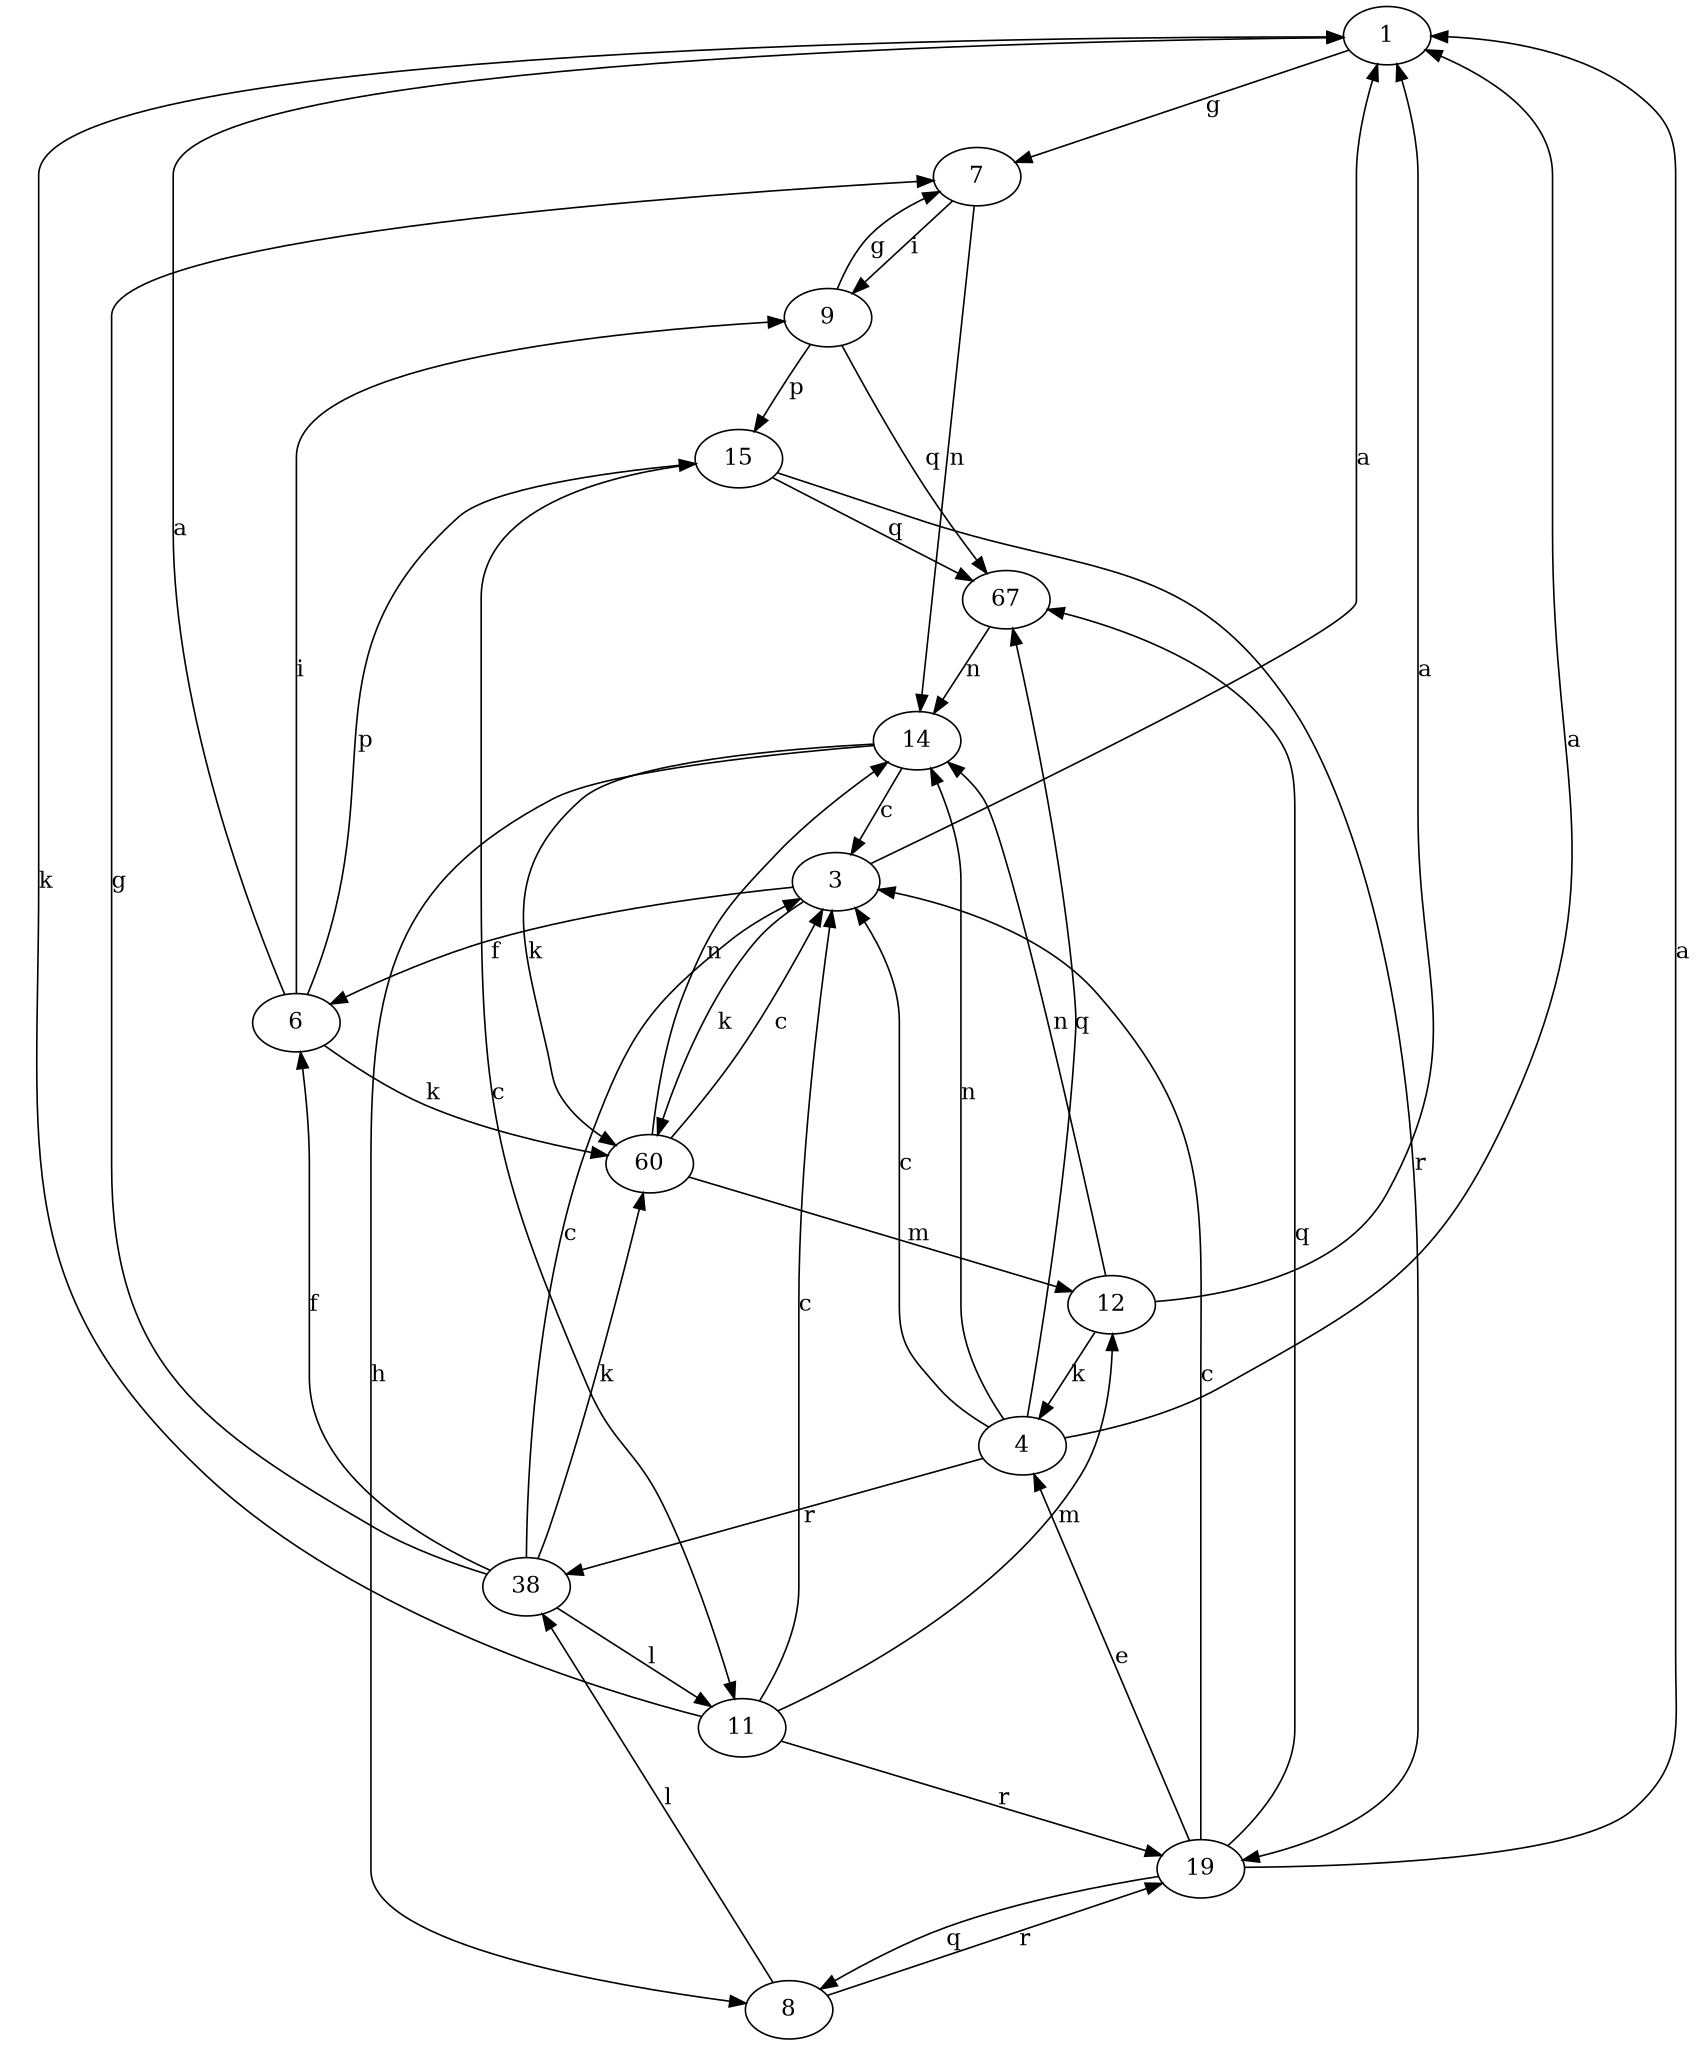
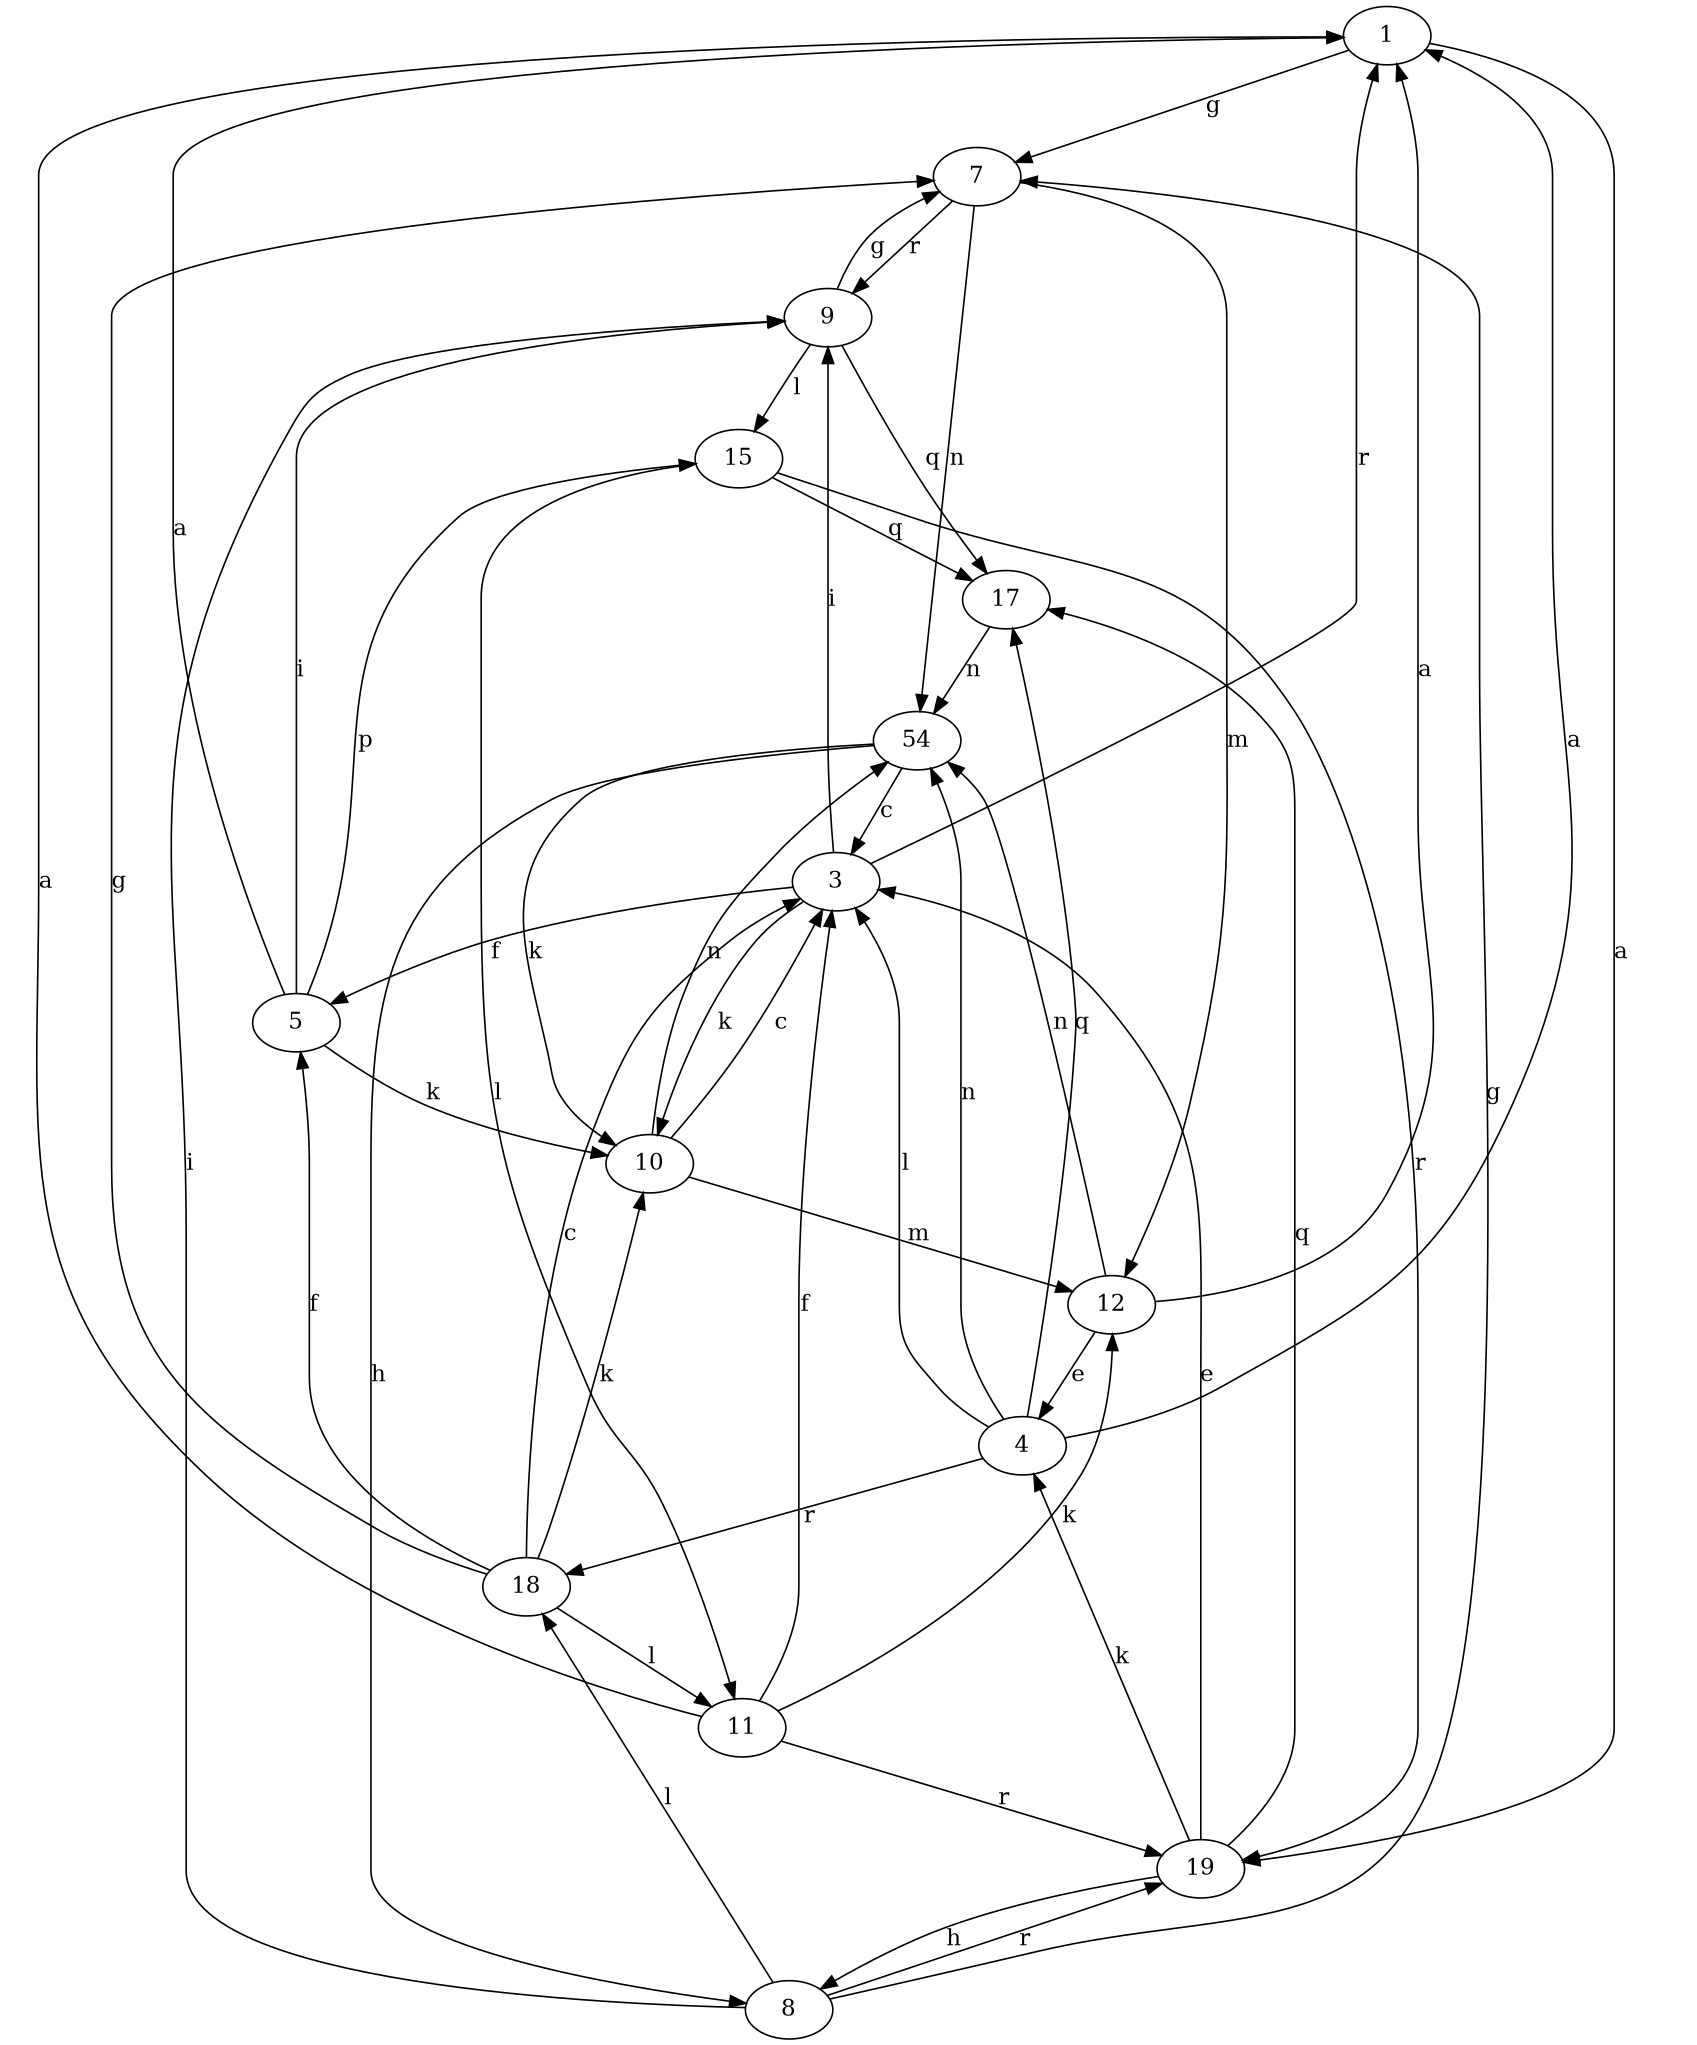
edge "7" -> "9": label "i" -> "r"
edge "9" -> "15": label "p" -> "l"
edge "3" -> "1": label "a" -> "r"
node "67": label "67" -> "17"
edge "3" -> "9": added, label "i"
edge "7" -> "12": added, label "m"
node "14": label "14" -> "54"
edge "11" -> "1": label "k" -> "a"
node "6": label "6" -> "5"
edge "19" -> "1": reversed
edge "15" -> "11": label "c" -> "l"
node "60": label "60" -> "10"
edge "4" -> "3": label "c" -> "l"
edge "8" -> "9": added, label "i"
edge "8" -> "7": added, label "g"
edge "11" -> "3": label "c" -> "f"
edge "12" -> "4": label "k" -> "e"
edge "19" -> "3": label "c" -> "e"
edge "11" -> "12": label "m" -> "k"
node "38": label "38" -> "18"
edge "19" -> "4": label "e" -> "k"
edge "19" -> "8": label "q" -> "h"
